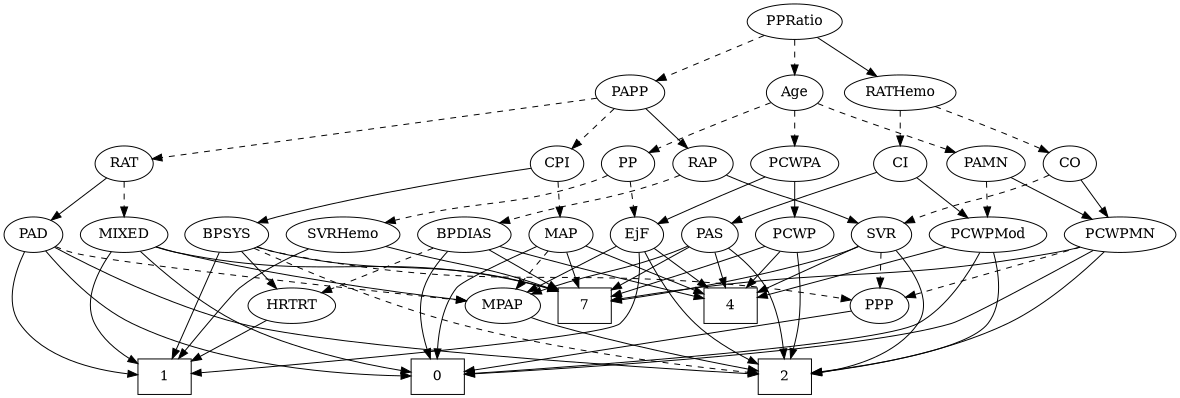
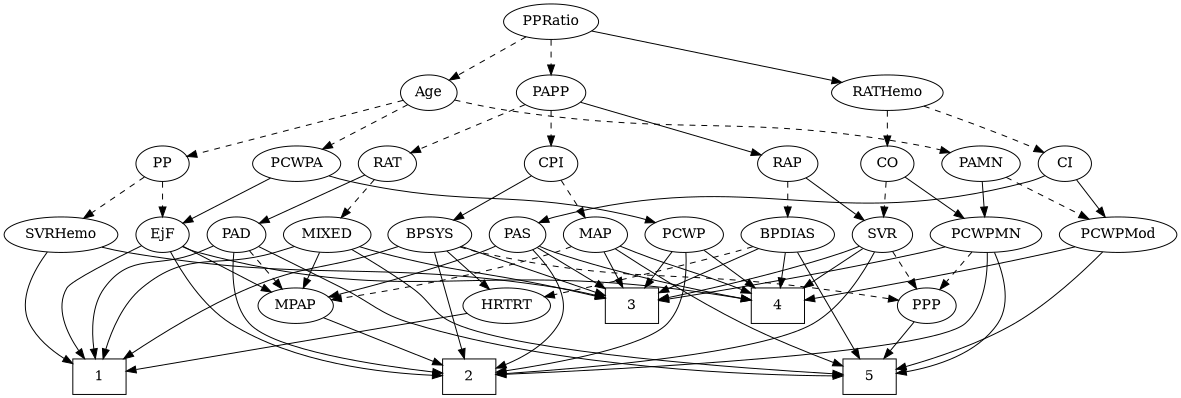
node "7": label "7" -> "3"
edge "PCWPMod" -> "2": removed
edge "BPSYS" -> "2": style dashed -> solid
node "0": label "0" -> "5"
